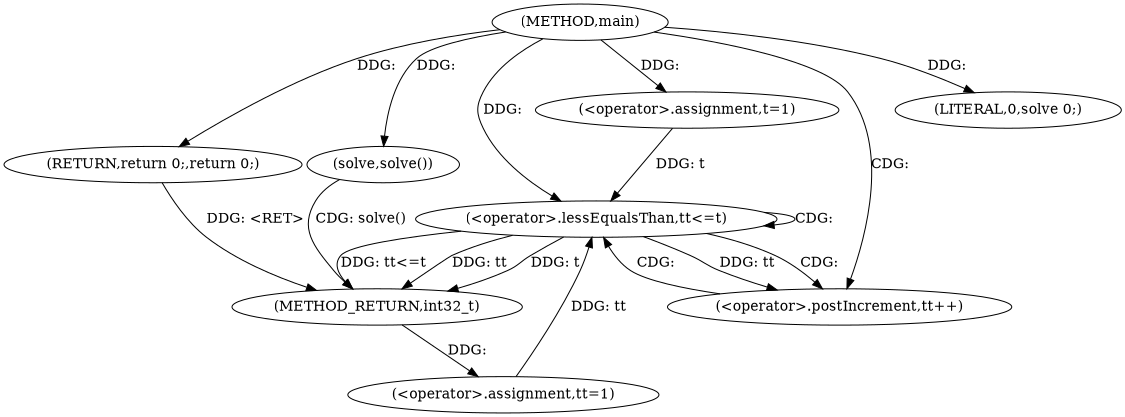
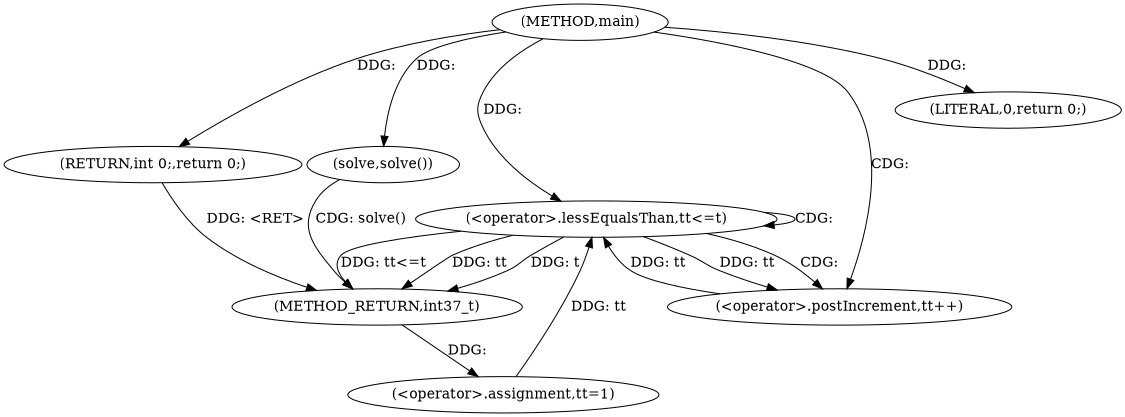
node "(<operator>.assignment,t=1)": removed
node "(LITERAL,0,solve 0;)": label "(LITERAL,0,solve 0;)" -> "(LITERAL,0,return 0;)"
node "(RETURN,return 0;,return 0;)": label "(RETURN,return 0;,return 0;)" -> "(RETURN,int 0;,return 0;)"
edge "(<operator>.postIncrement,tt++)" -> "(<operator>.lessEqualsThan,tt<=t)": label "CDG: " -> "DDG: tt"
node "(METHOD_RETURN,int32_t)": label "(METHOD_RETURN,int32_t)" -> "(METHOD_RETURN,int37_t)"
